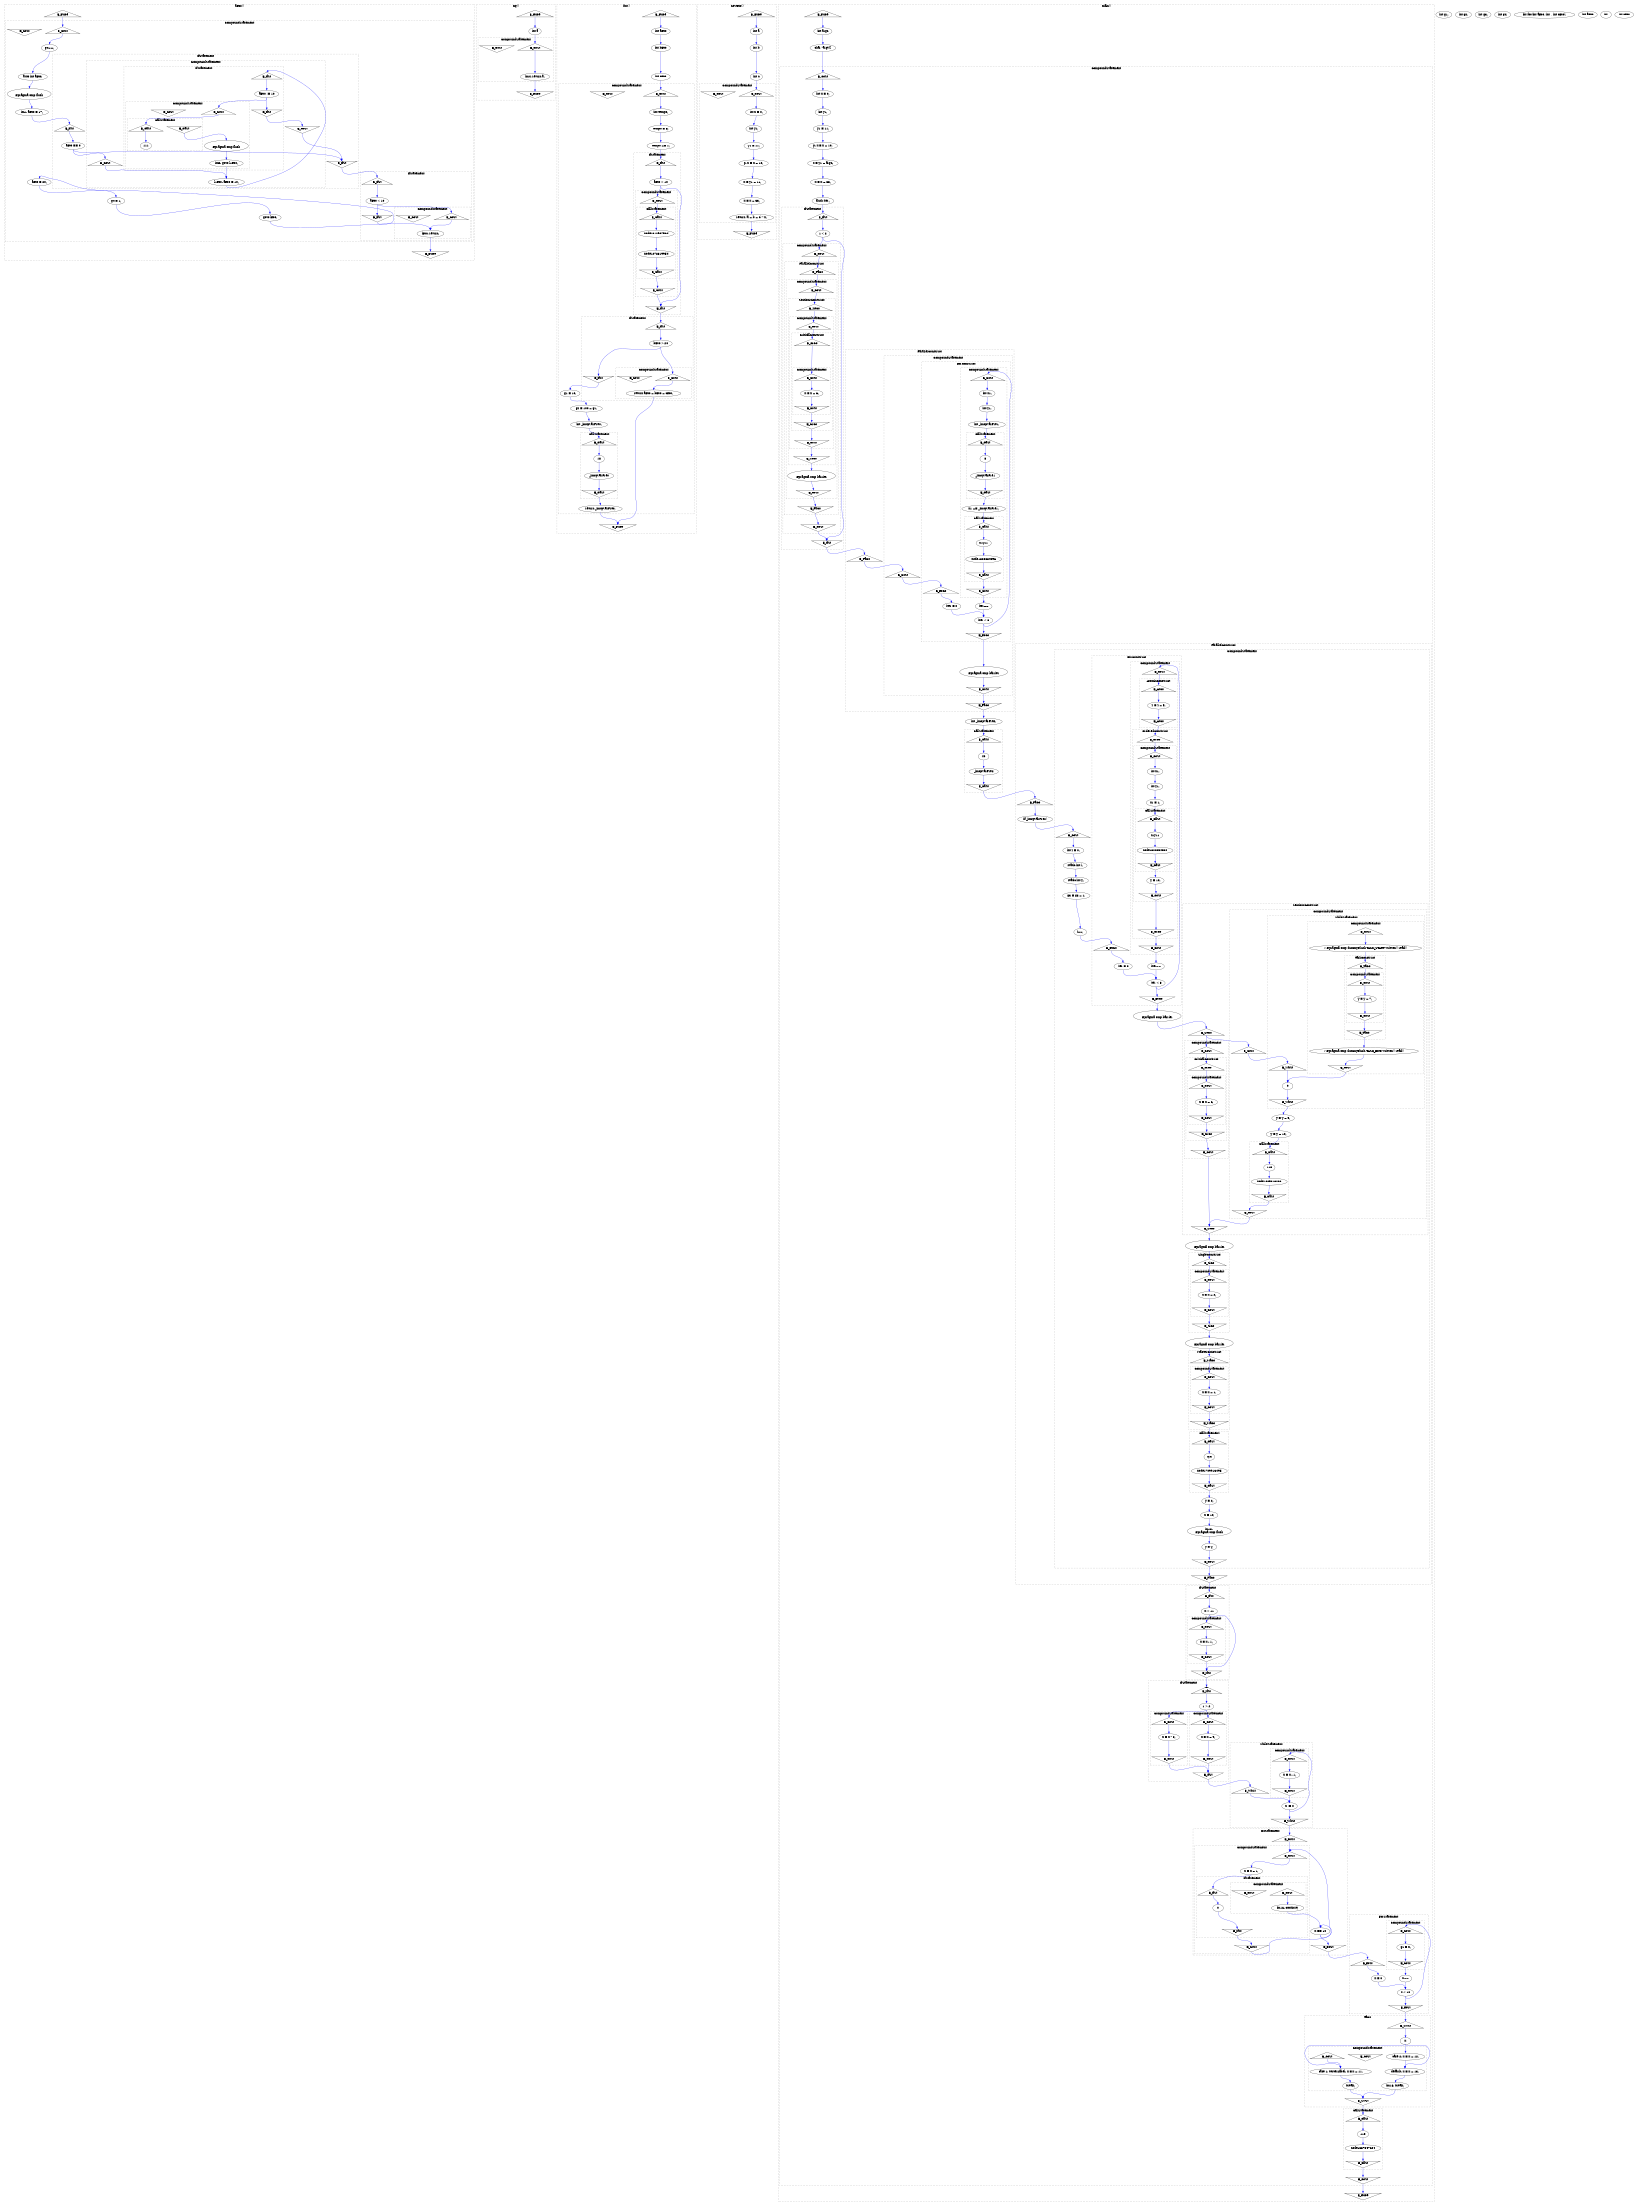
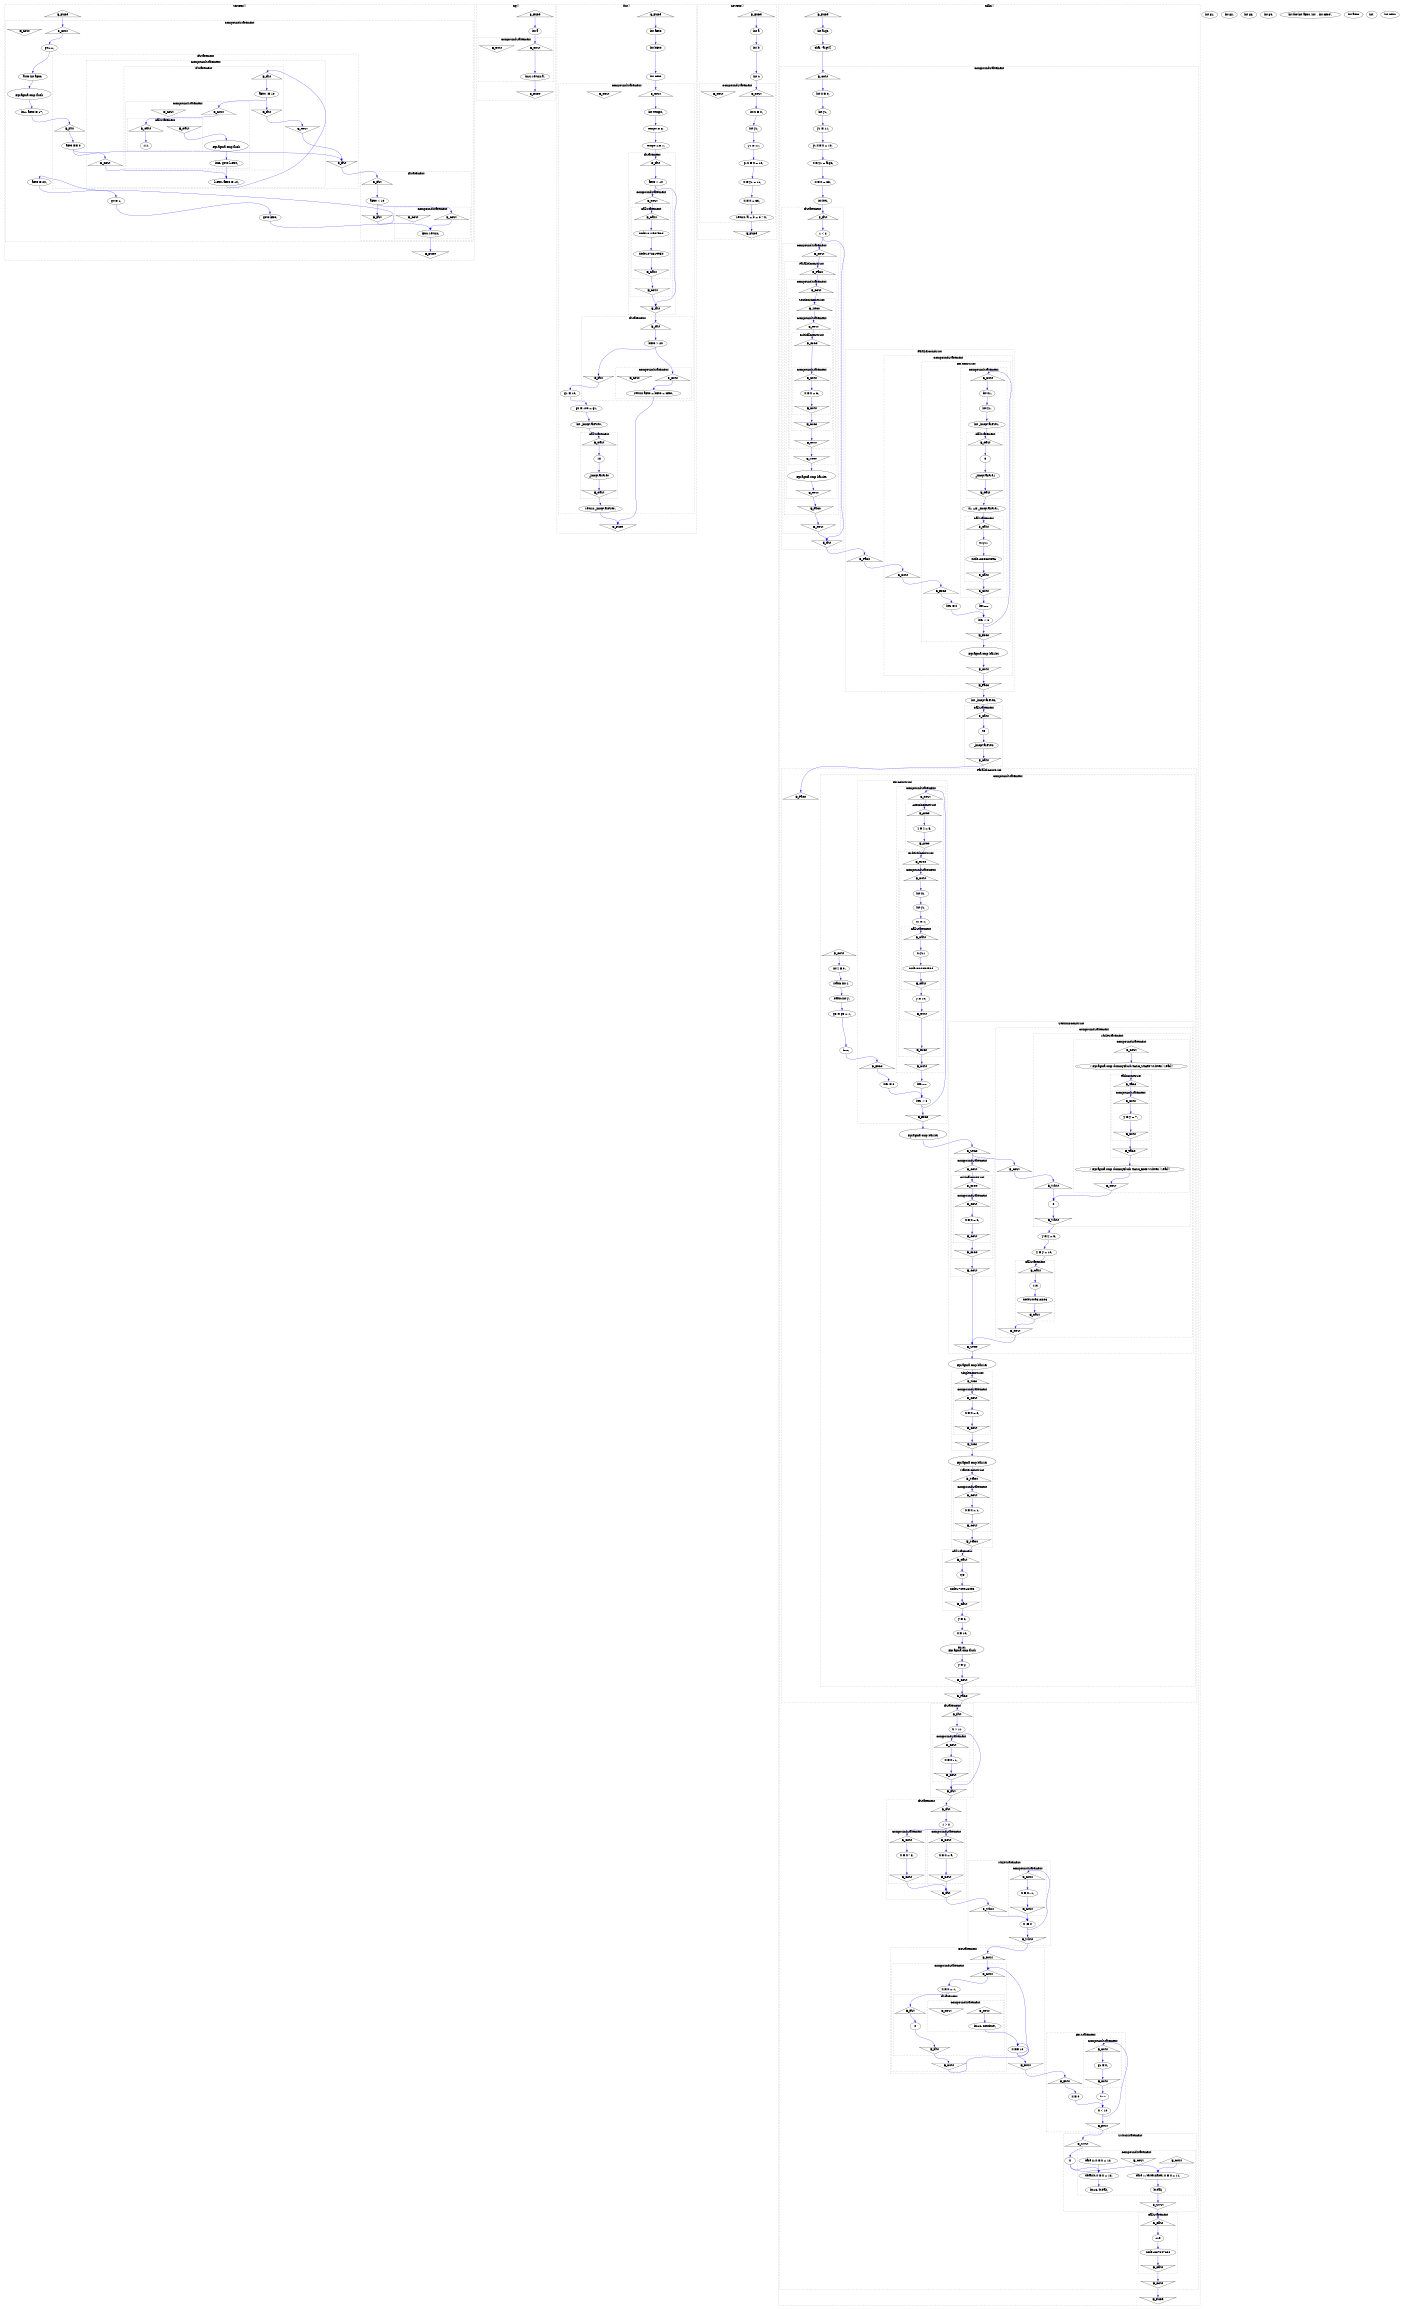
cluster "aFoo()": label "aFoo()" -> "testFoo()"
node "flush iter;": label "flush iter;" -> "int iter;"
node "if(_imopVarPre2)": removed
cluster "TaCo": label "TaCo" -> "SwitchStatement"
edge "x" -> "case 2: x = x + 12;": removed
edge "im18: break;" -> "E_SwSt": removed
